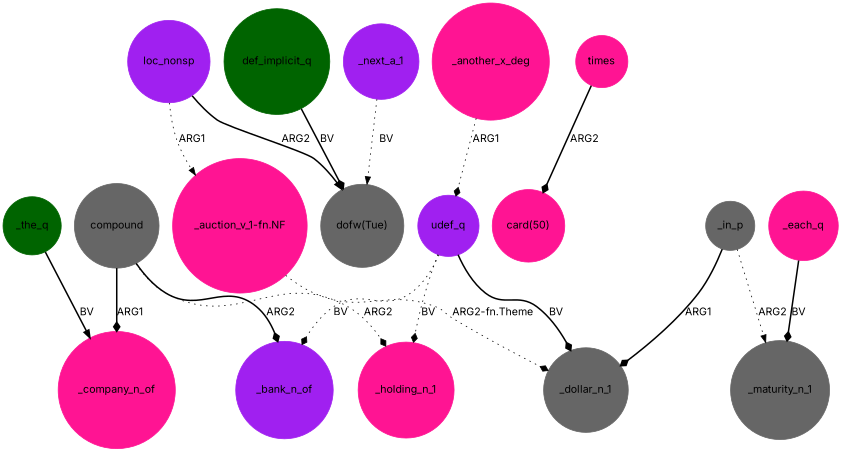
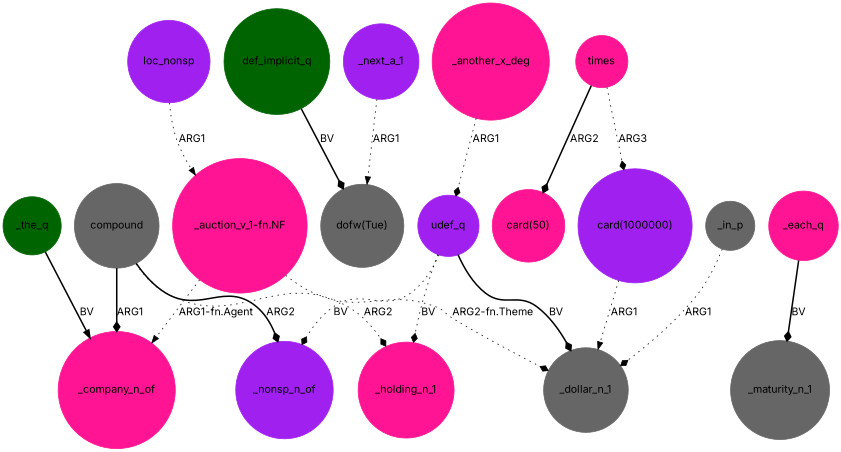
edge "loc_nonsp" -> "dofw(Tue)": removed, label "ARG2"
edge "_next_a_1" -> "dofw(Tue)": label "BV" -> "ARG1"
node "card(1000000)": added
edge "_in_p" -> "_maturity_n_1": removed, label "ARG2"
edge "_auction_v_1-fn.NF" -> "_company_n_of": added, label "ARG1-fn.Agent"
edge "_in_p" -> "_dollar_n_1": style bold -> dotted
node "_bank_n_of": label "_bank_n_of" -> "_nonsp_n_of"
